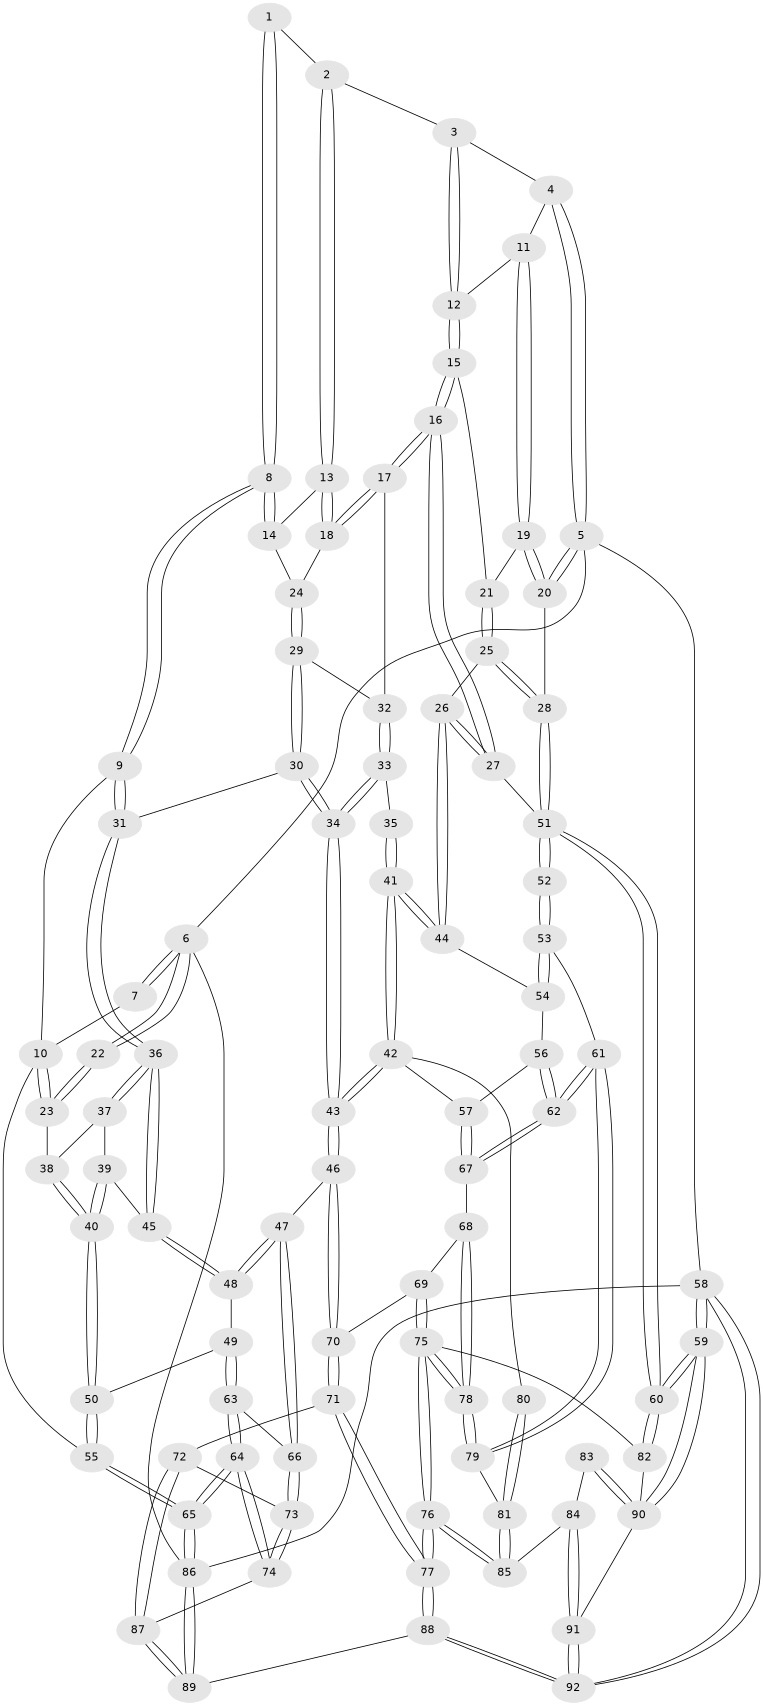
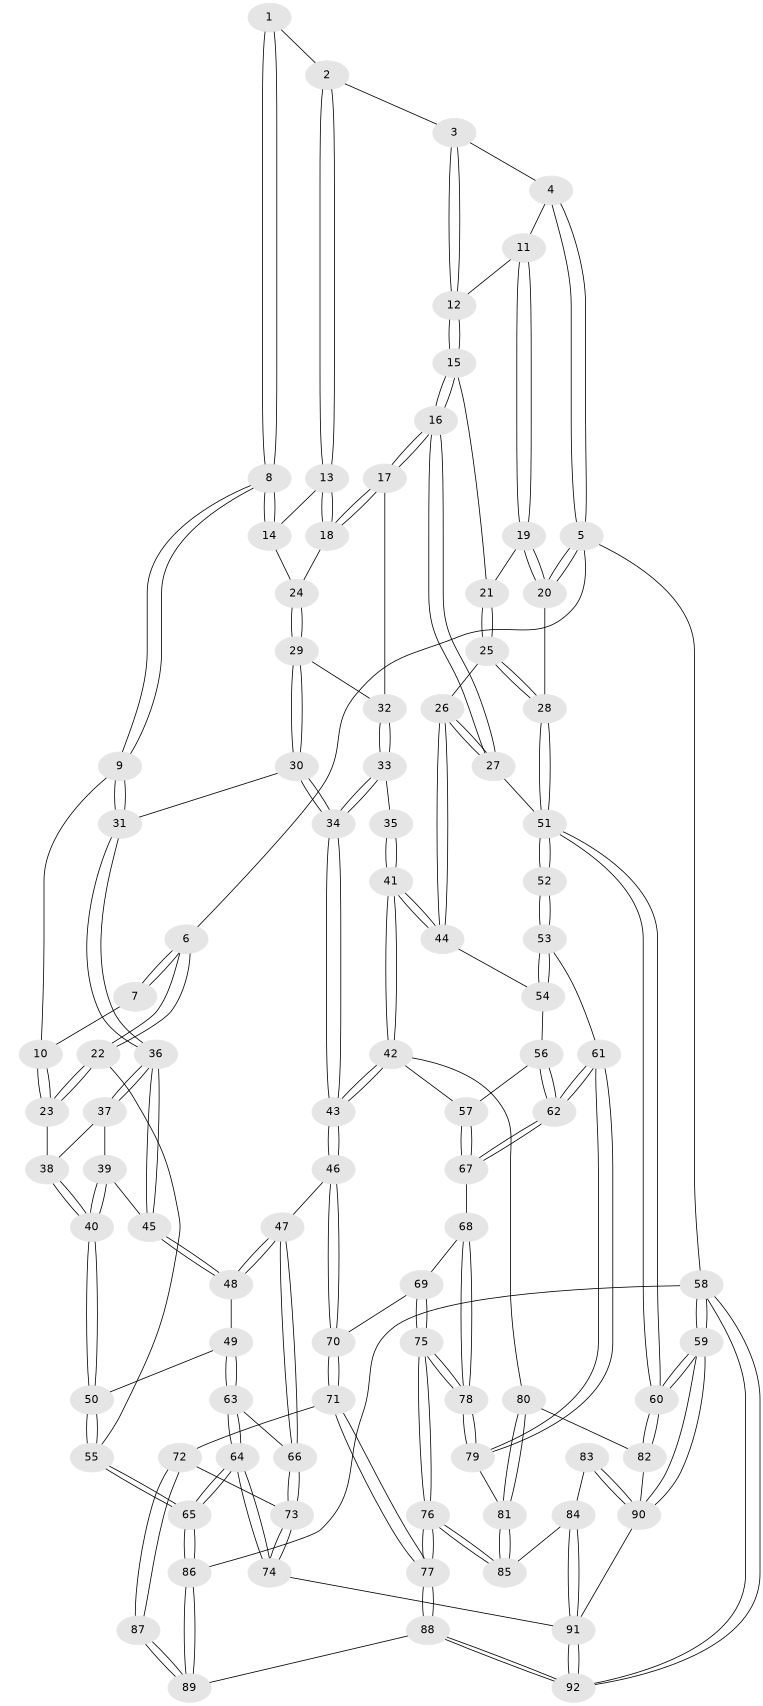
edge "6" -- "86": removed
edge "10" -- "55": now "22" -- "55"
edge "75" -- "82": now "80" -- "82"
edge "74" -- "87": now "74" -- "91"
